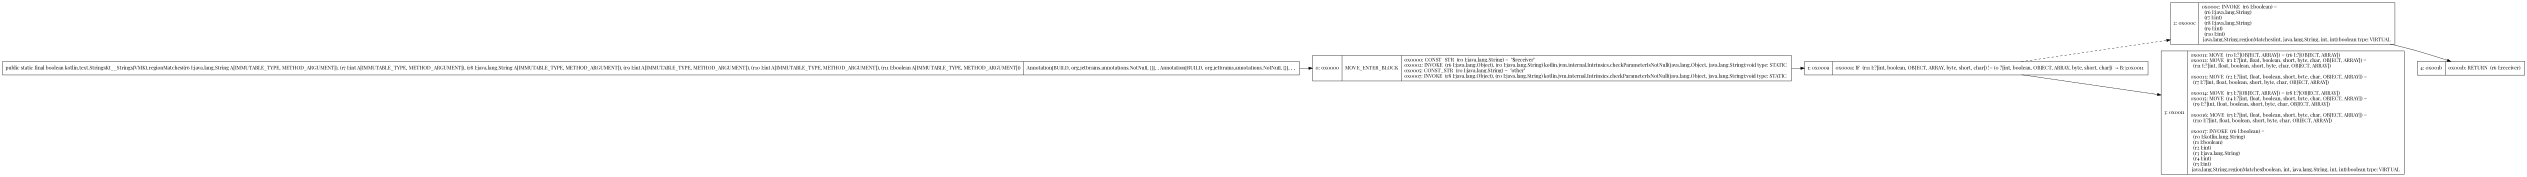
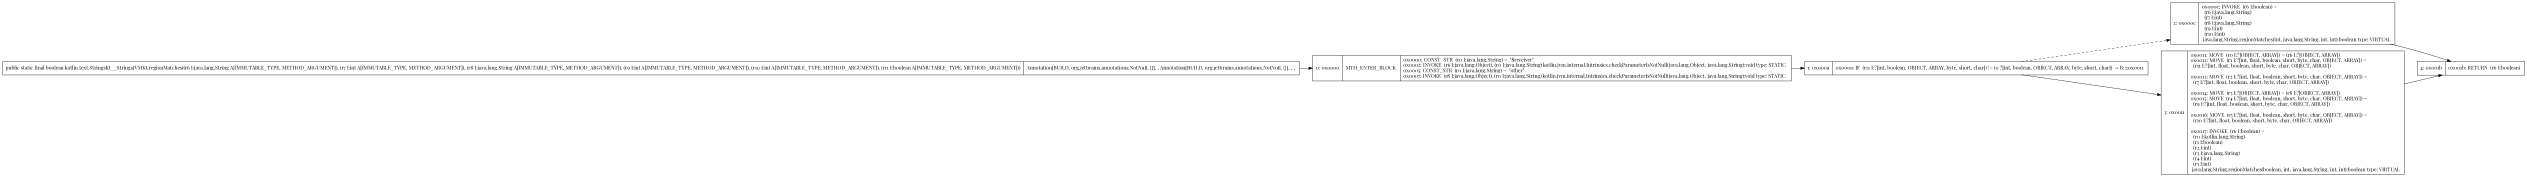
node "0: 0x0000": text "MOVE_ENTER_BLOCK" -> "MTH_ENTER_BLOCK"
node "4: 0x001b": text "0x001b: RETURN  (r6 I:receiver)" -> "0x001b: RETURN  (r6 I:boolean)"
edge "3: 0x0011" -> "4: 0x001b": added
